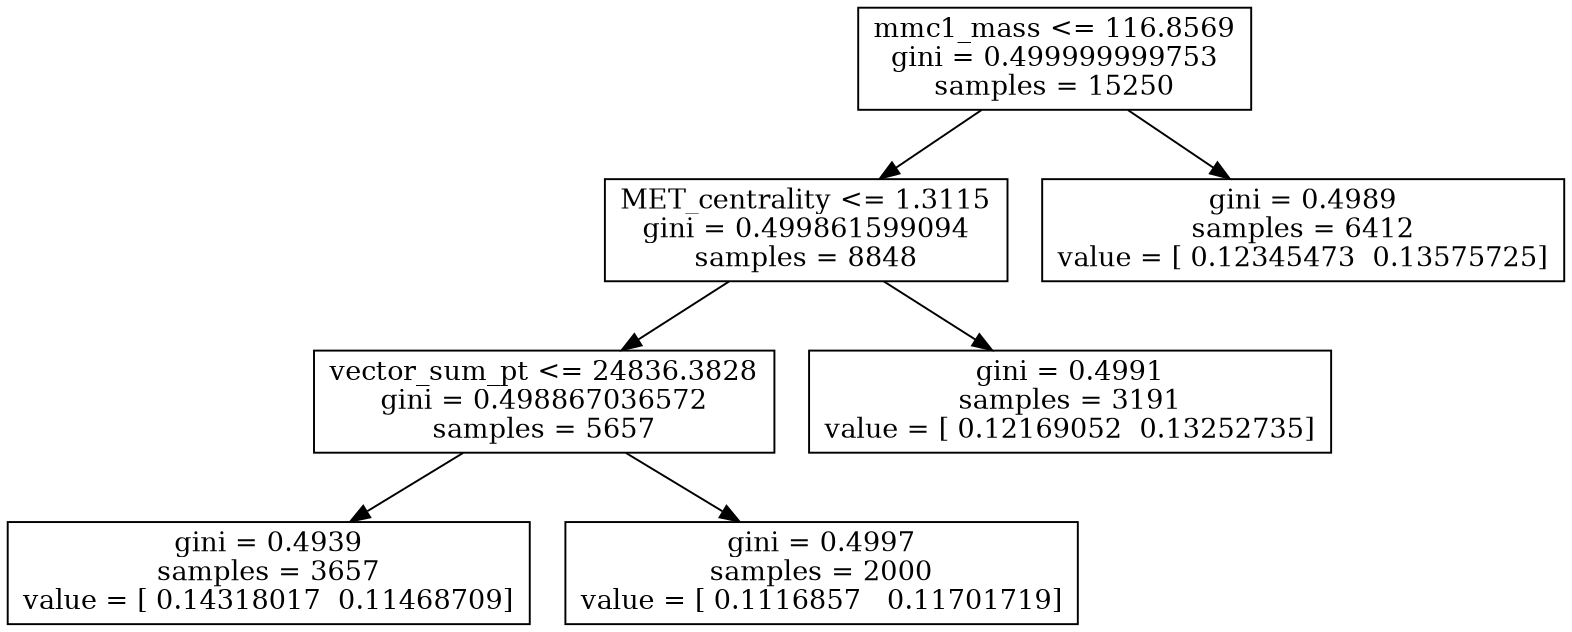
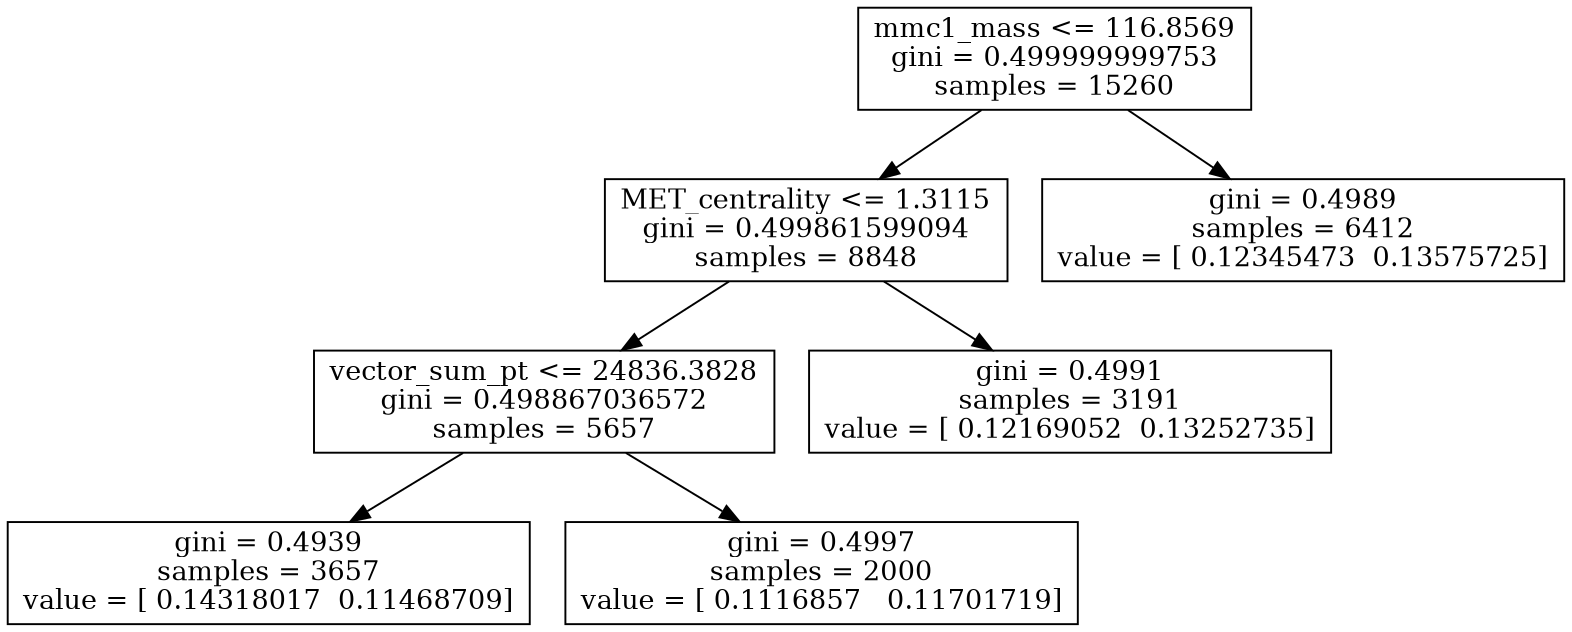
node "mmc1_mass <= 116.8569 gini = 0.499999999753 samples = 15250": label "mmc1_mass <= 116.8569 gini = 0.499999999753 samples = 15250" -> "mmc1_mass <= 116.8569 gini = 0.499999999753 samples = 15260"
